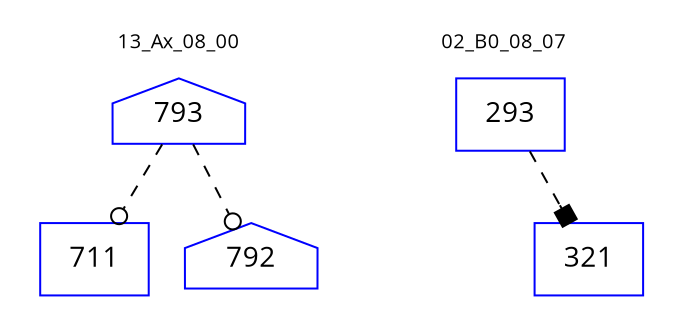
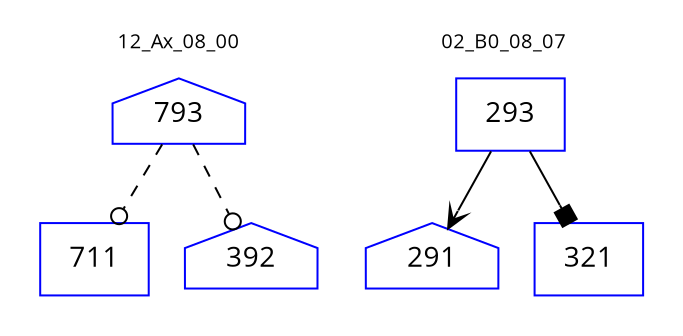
cluster "13_Ax_08_00": label "13_Ax_08_00" -> "12_Ax_08_00"
edge "293" -> "321": style dashed -> solid
node "792": label "792" -> "392"
node "291": added
